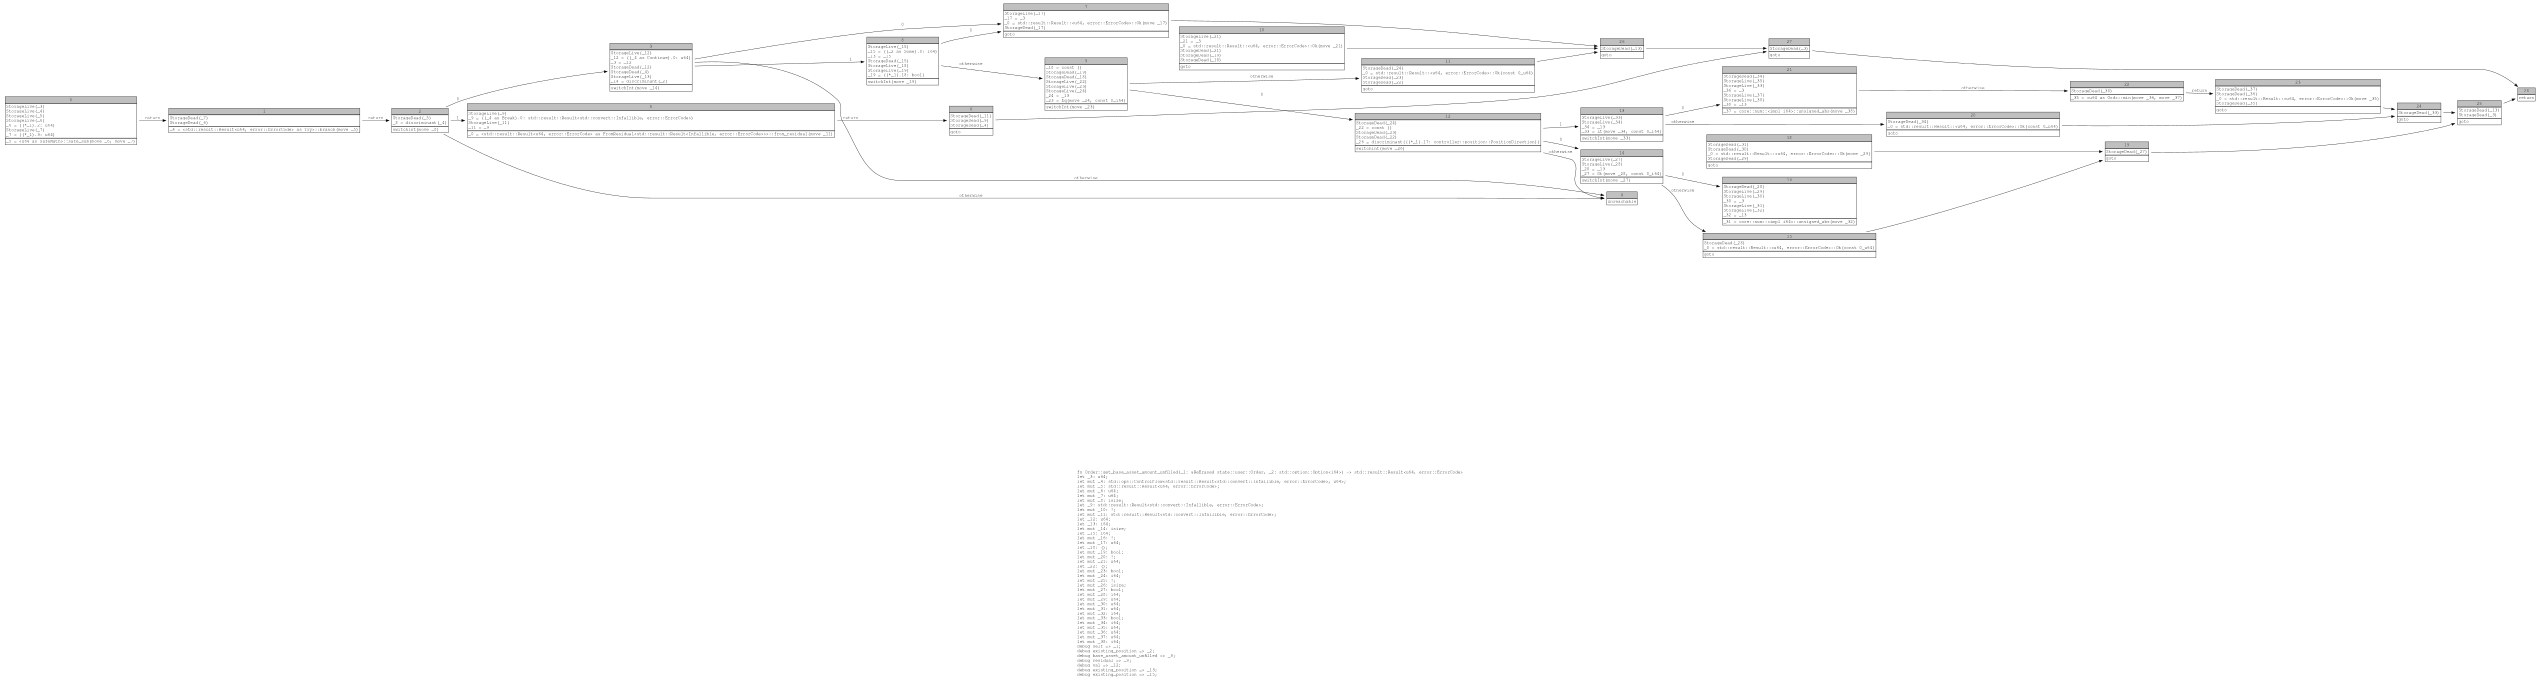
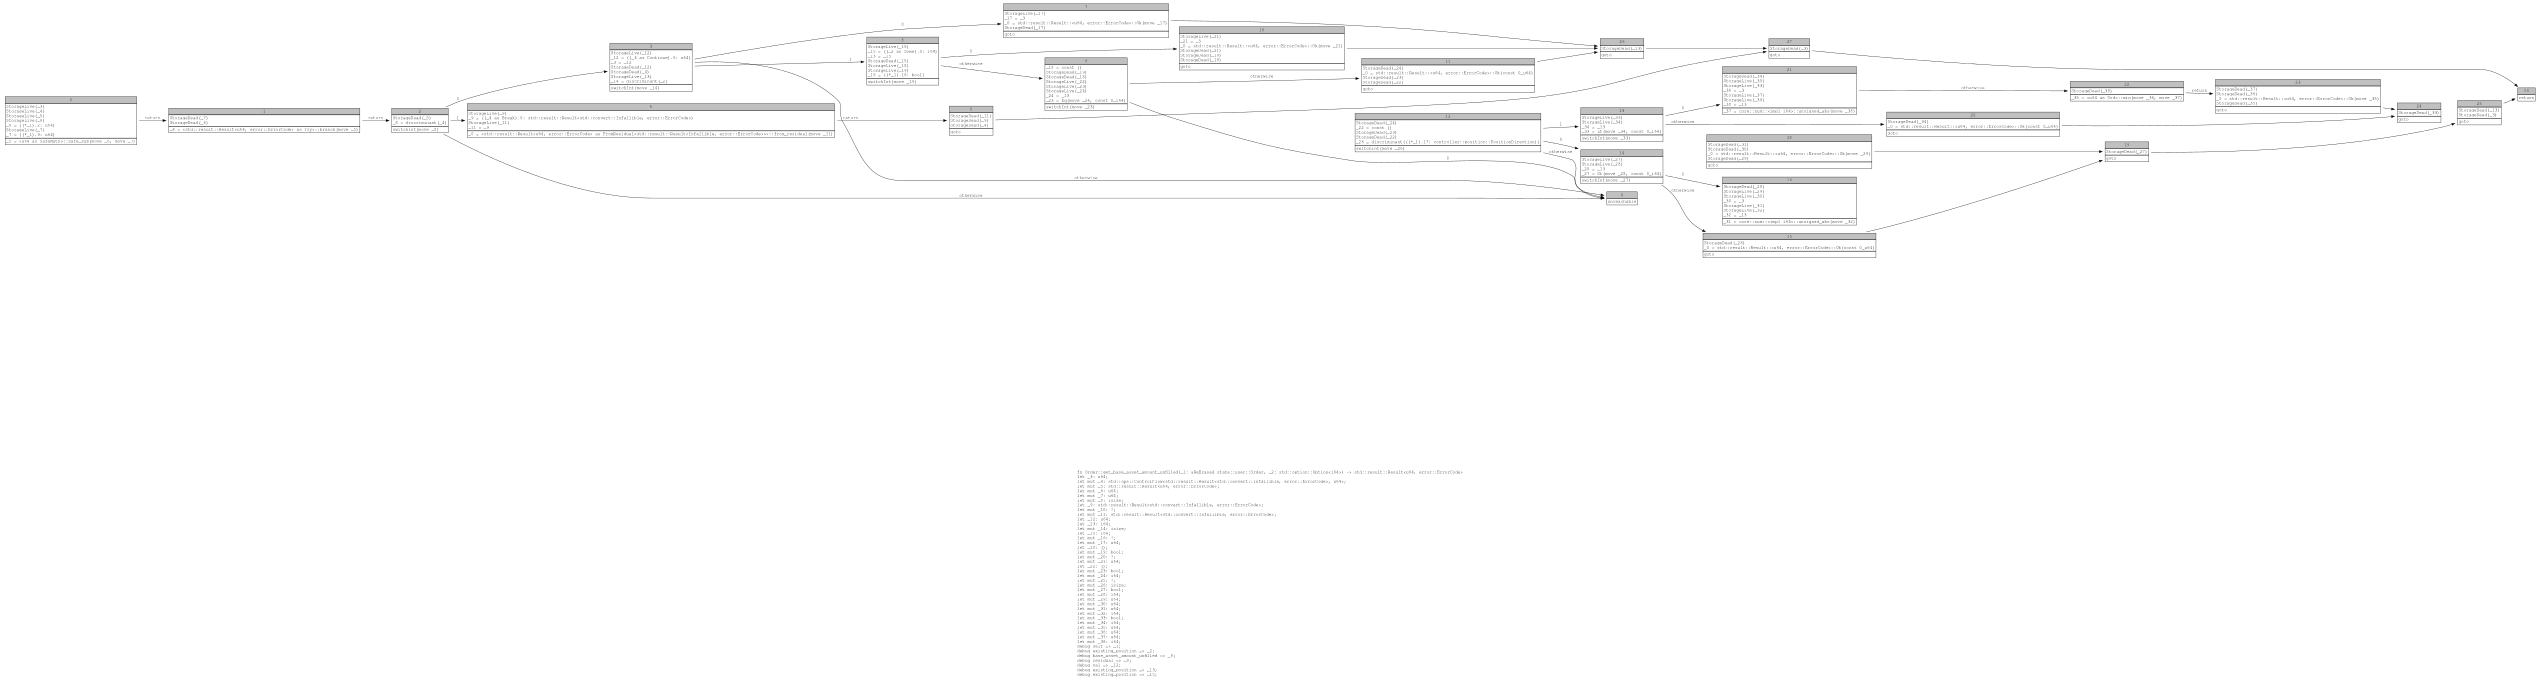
edge "8" -> "7": now "8" -> "10"
edge "9" -> "12": now "9" -> "4"
edge "24" -> "25": removed
